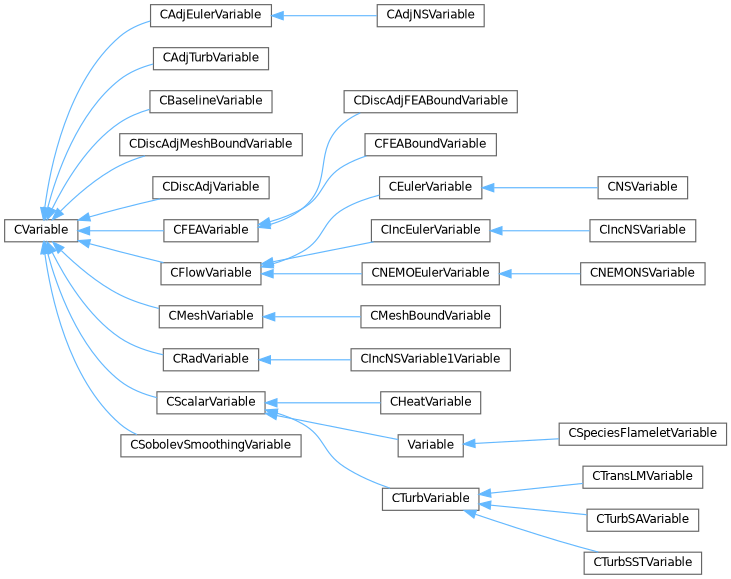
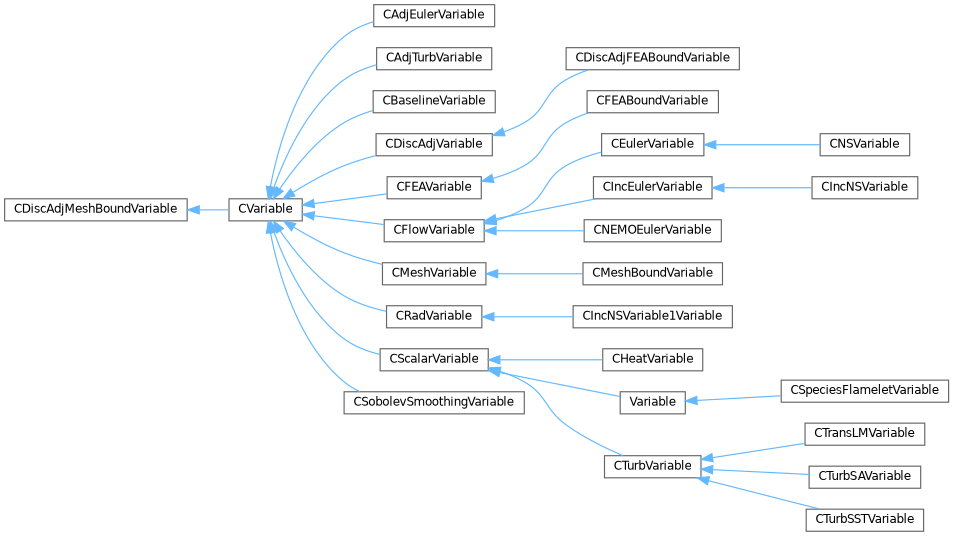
node "CAdjNSVariable": removed
edge "CDiscAdjFEABoundVariable" -> "CFEAVariable": now "CDiscAdjFEABoundVariable" -> "CDiscAdjVariable"
edge "CDiscAdjMeshBoundVariable" -> "CVariable": reversed
node "CNEMONSVariable": removed
